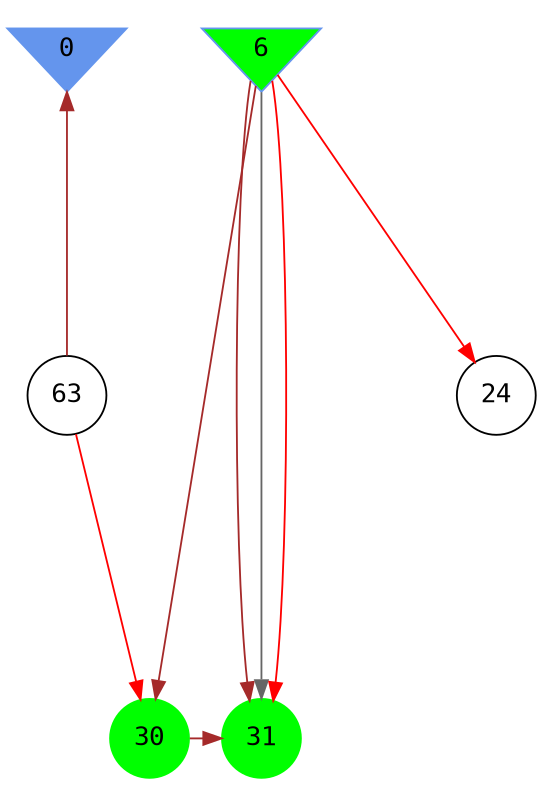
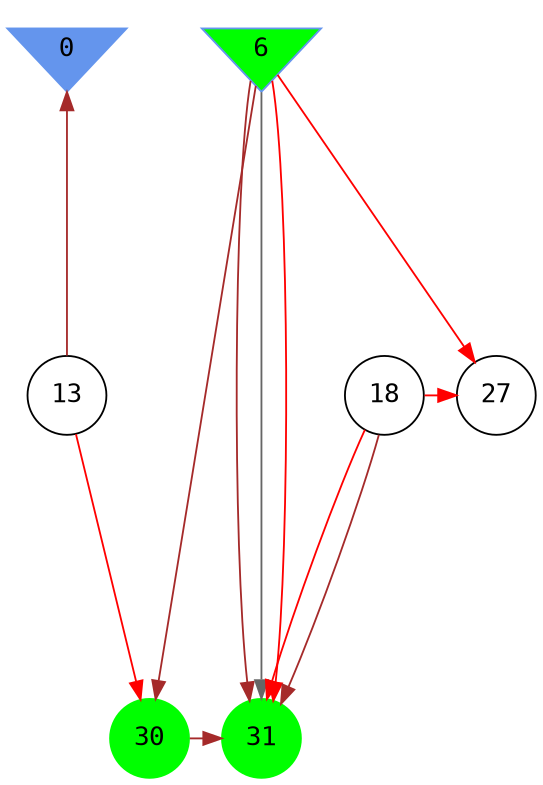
node "63": label "63" -> "13"
node "18": added
node "24": label "24" -> "27"
